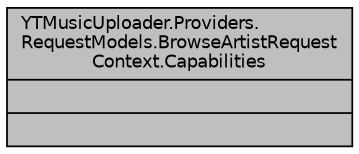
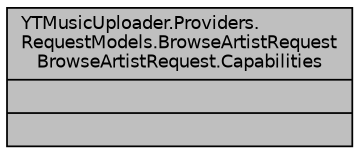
node "YTMusicUploader.Providers.": text "Context.Capabilities" -> "BrowseArtistRequest.Capabilities"
